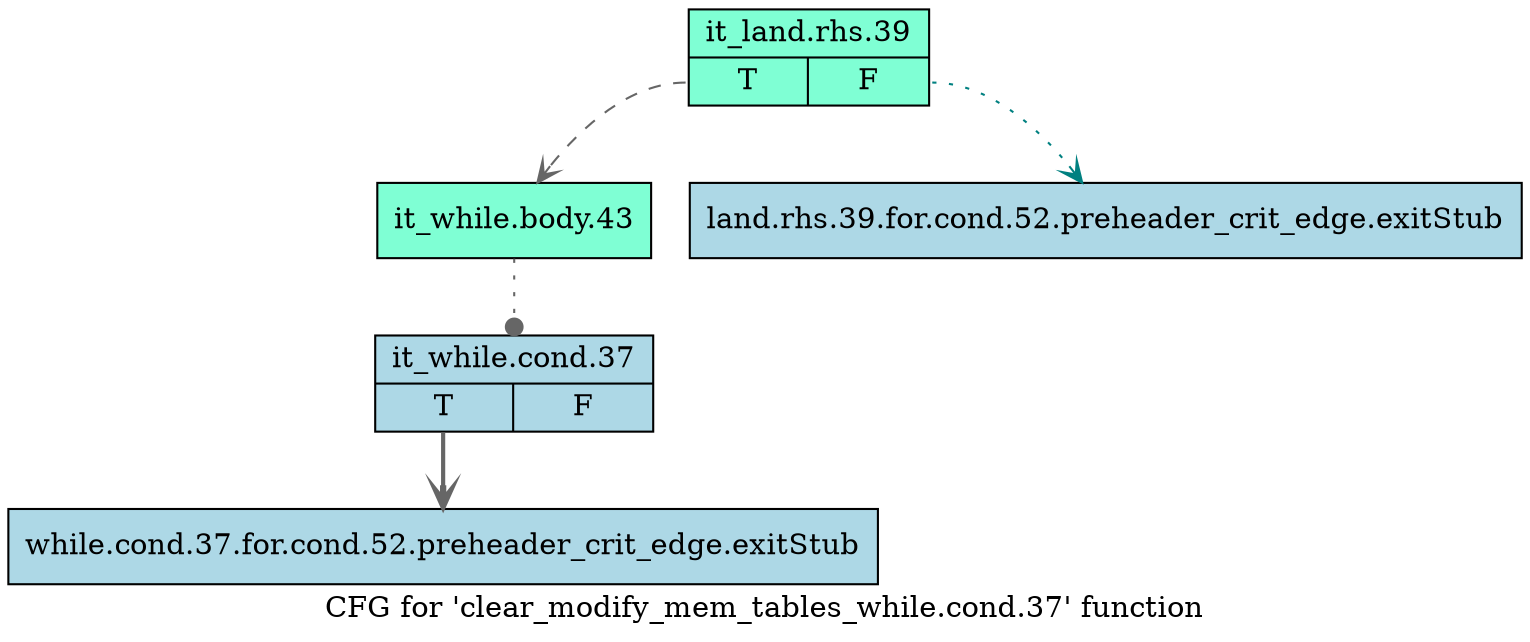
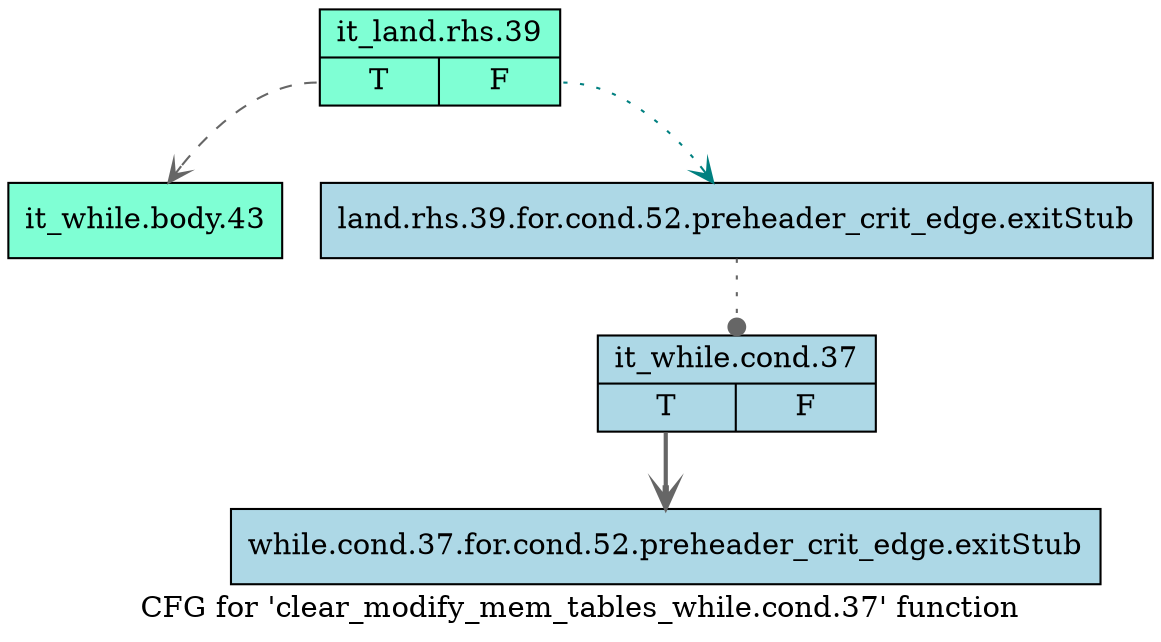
edge "it_while.body.43" -> "it_while.cond.37": now "land.rhs.39.for.cond.52.preheader_crit_edge.exitStub" -> "it_while.cond.37"
